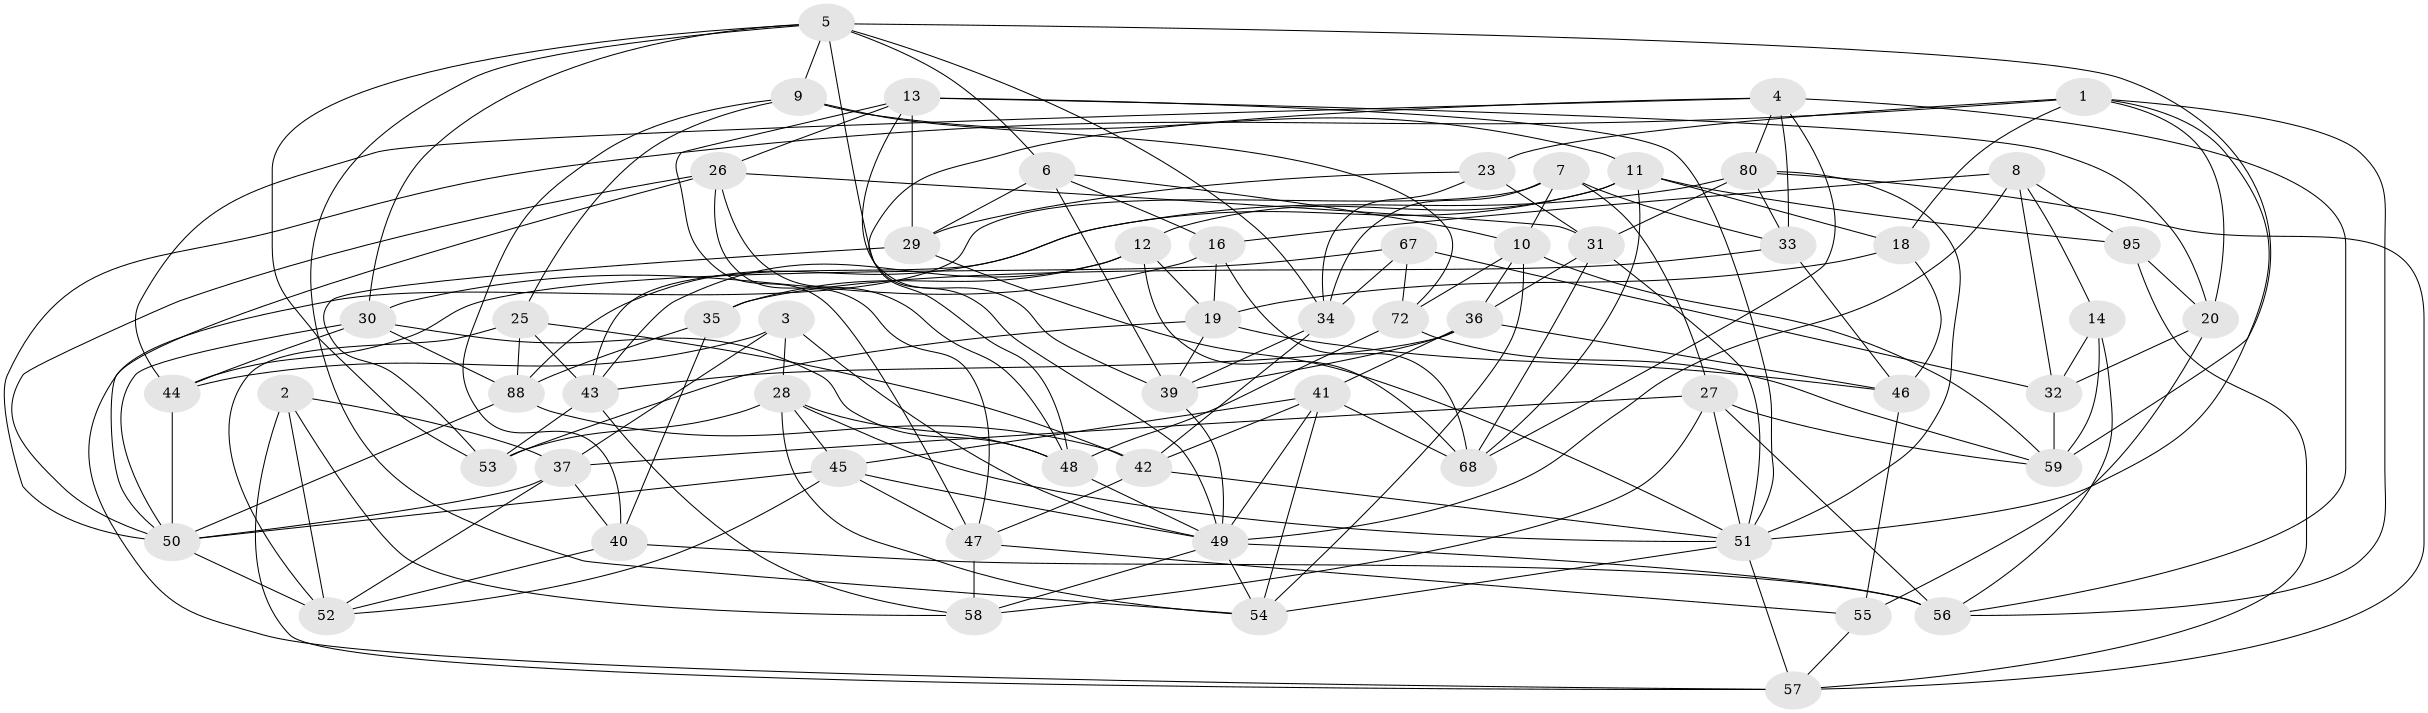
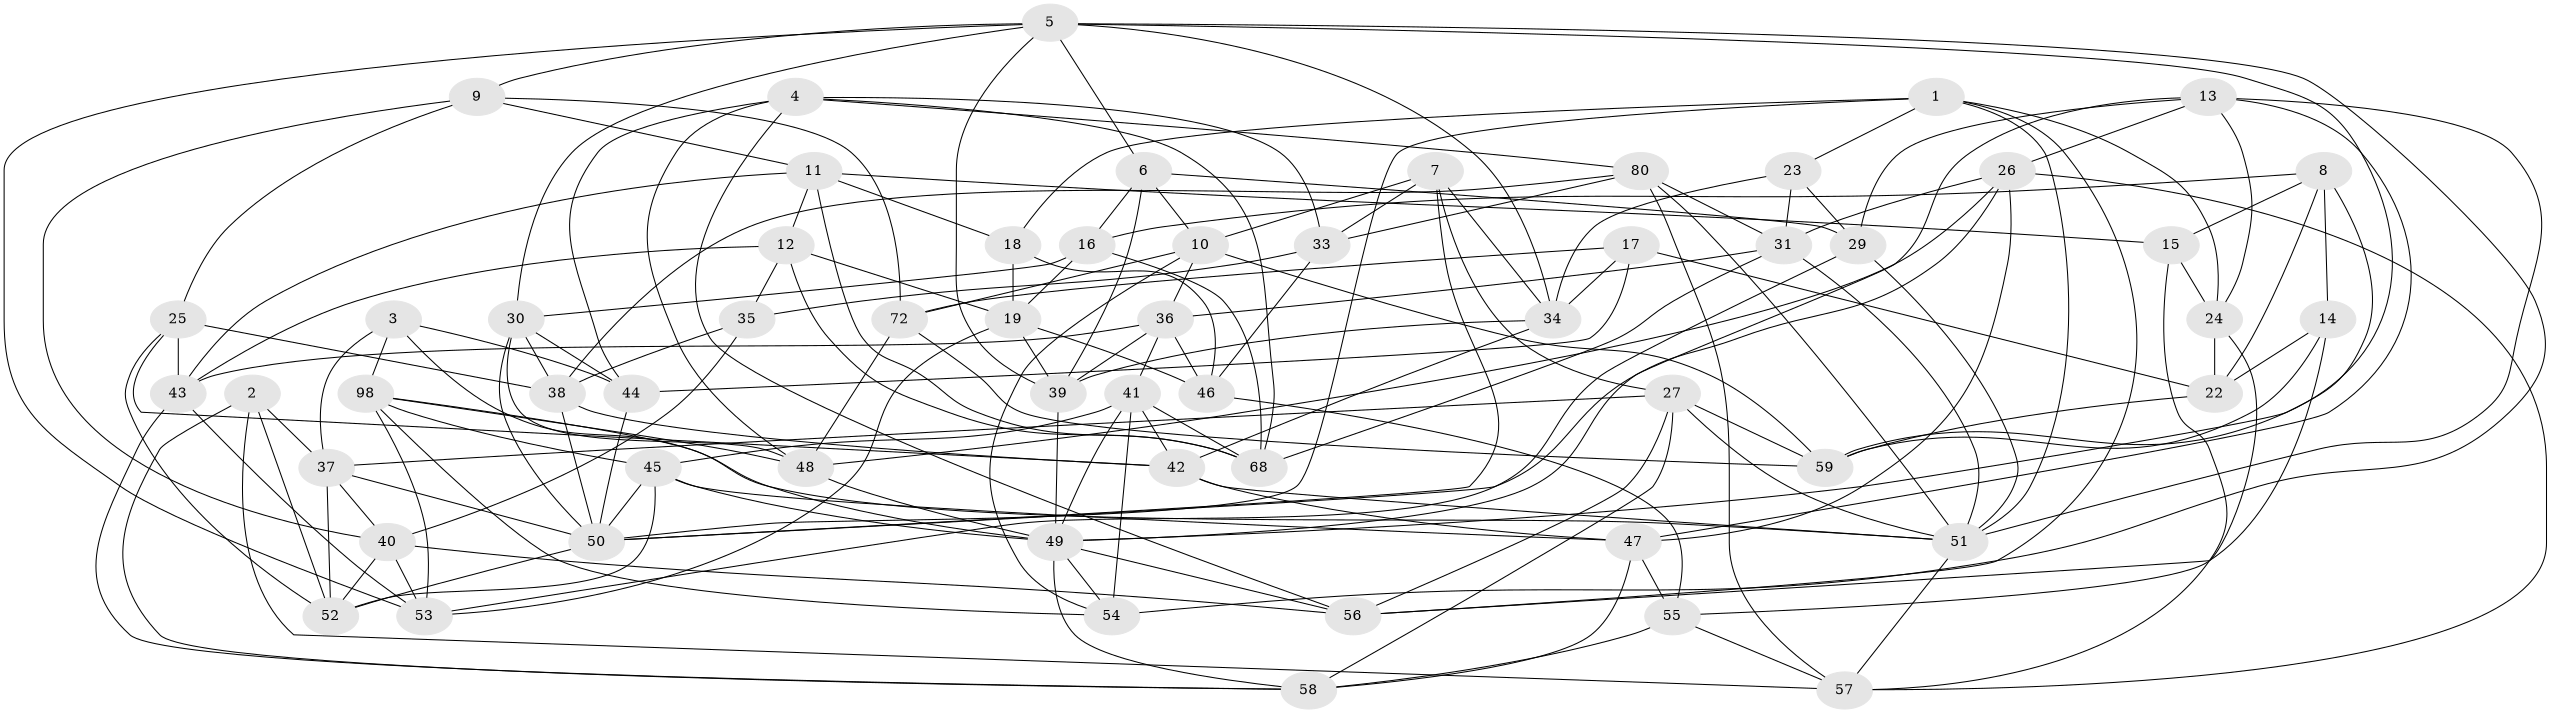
node "67": label "67" -> "17"
node "95": label "95" -> "15"
node "20": label "20" -> "24"
node "88": label "88" -> "38"
node "28": label "28" -> "98"
node "32": label "32" -> "22"
edge "40" -- "53": added
edge "51" -- "54": removed
edge "55" -- "58": added
